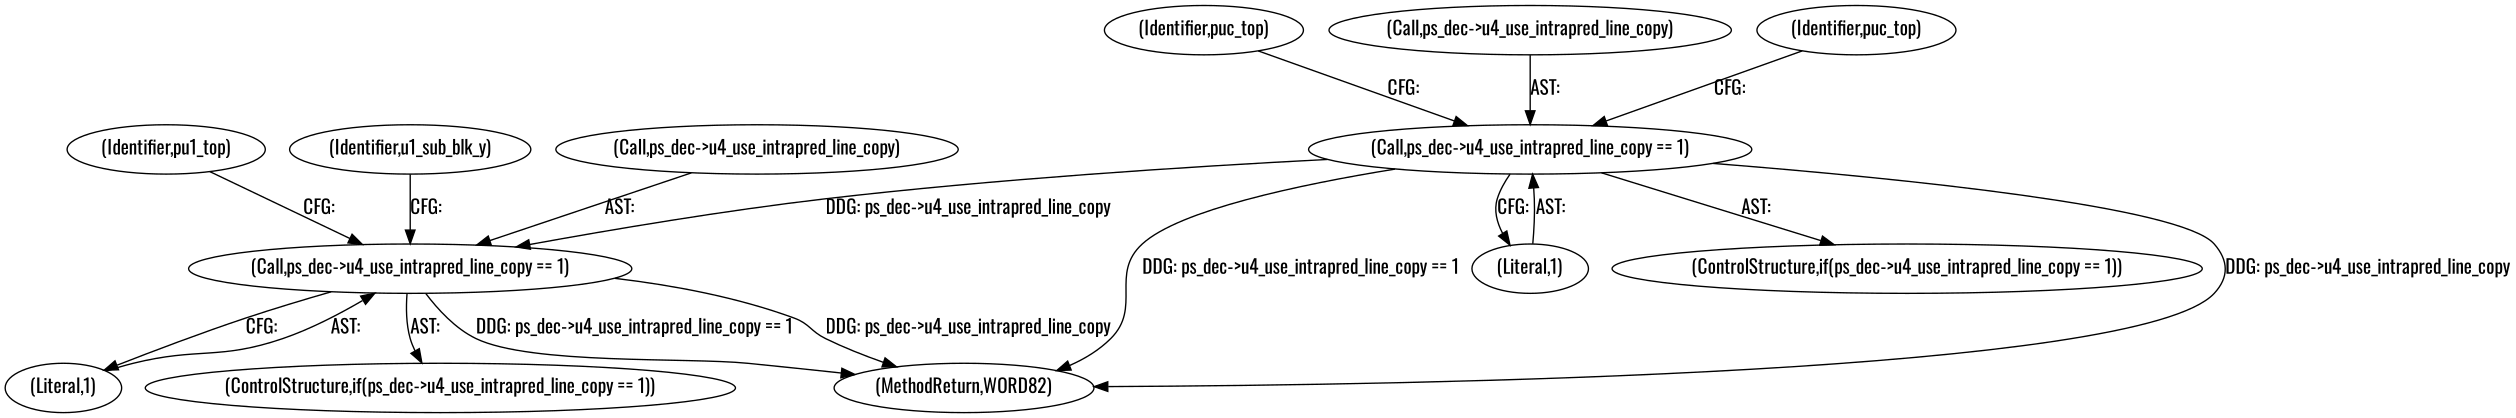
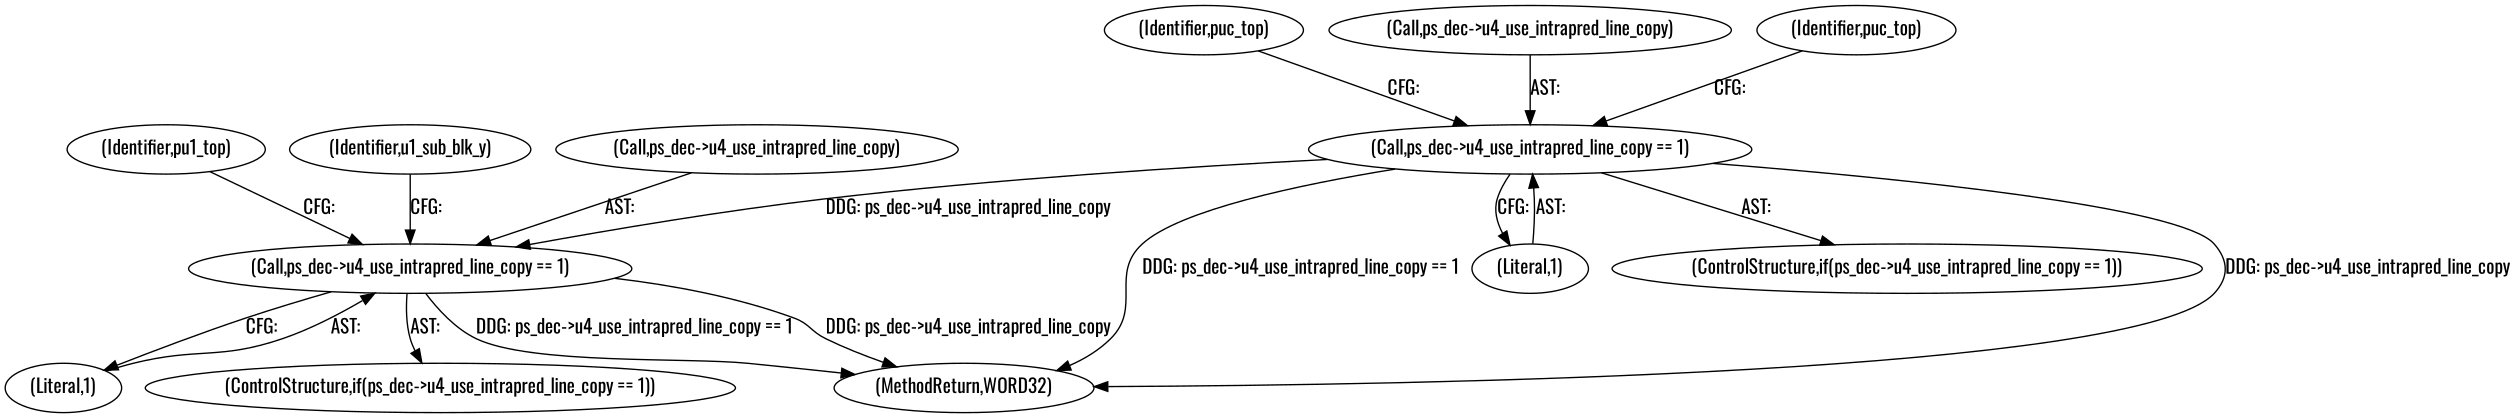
node "(MethodReturn,WORD82)": label "(MethodReturn,WORD82)" -> "(MethodReturn,WORD32)"
